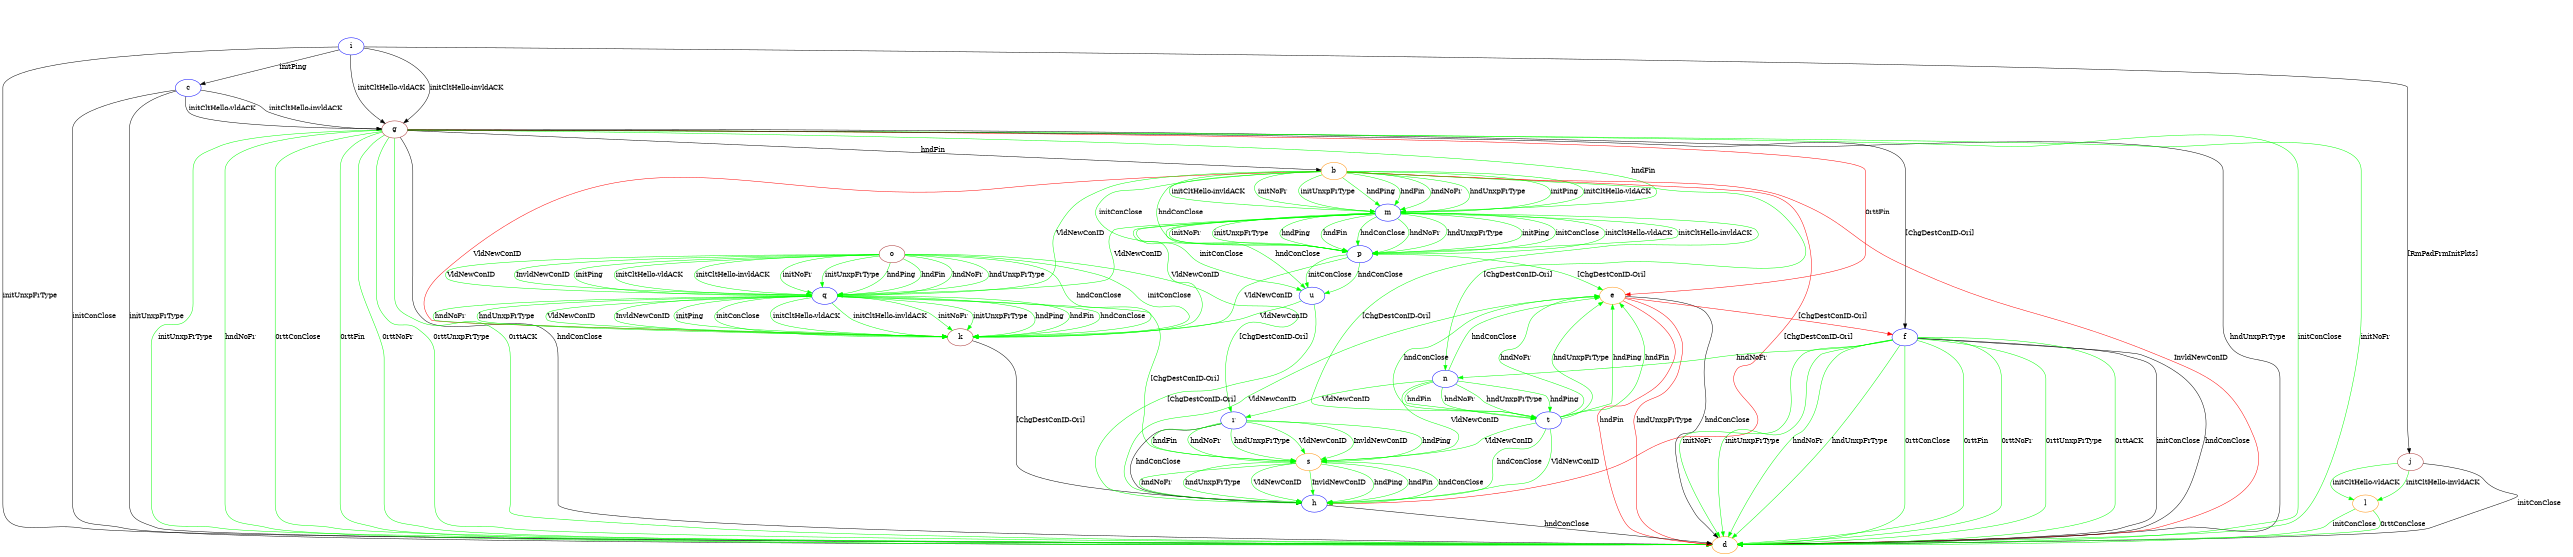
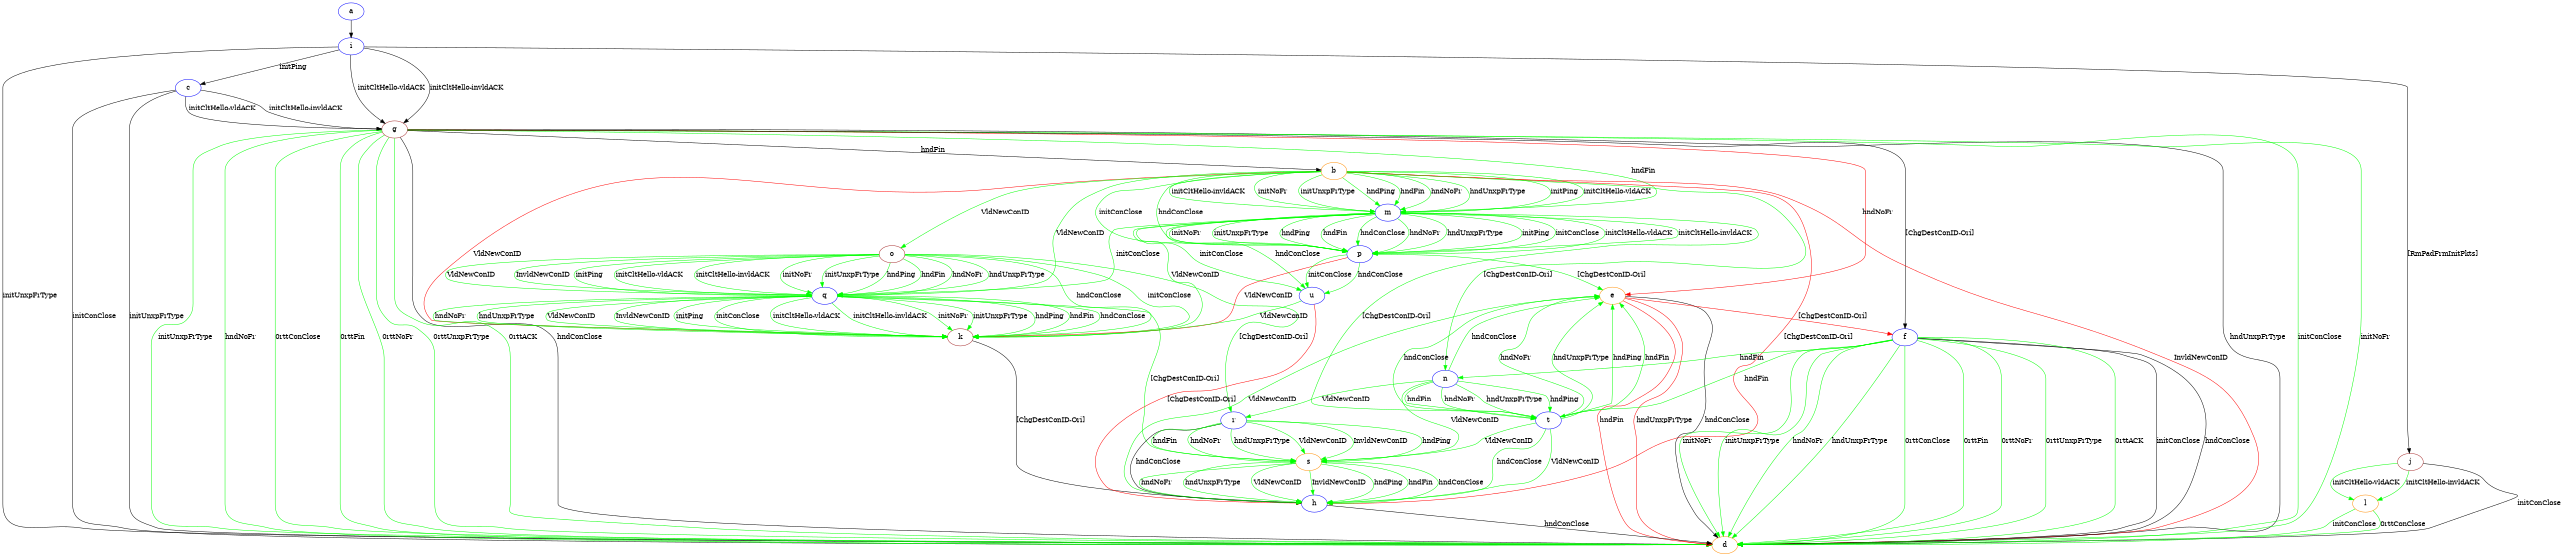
node "a": added
edge "b" -> "o": added, label "VldNewConID"
edge "g" -> "e": label "0rttFin " -> "hndNoFr "
edge "m" -> "q": label "VldNewConID " -> "initConClose "
edge "p" -> "k": color green -> red
edge "f" -> "n": label "hndNoFr " -> "hndFin "
edge "f" -> "t": added, label "hndFin"
edge "u" -> "h": color green -> red
